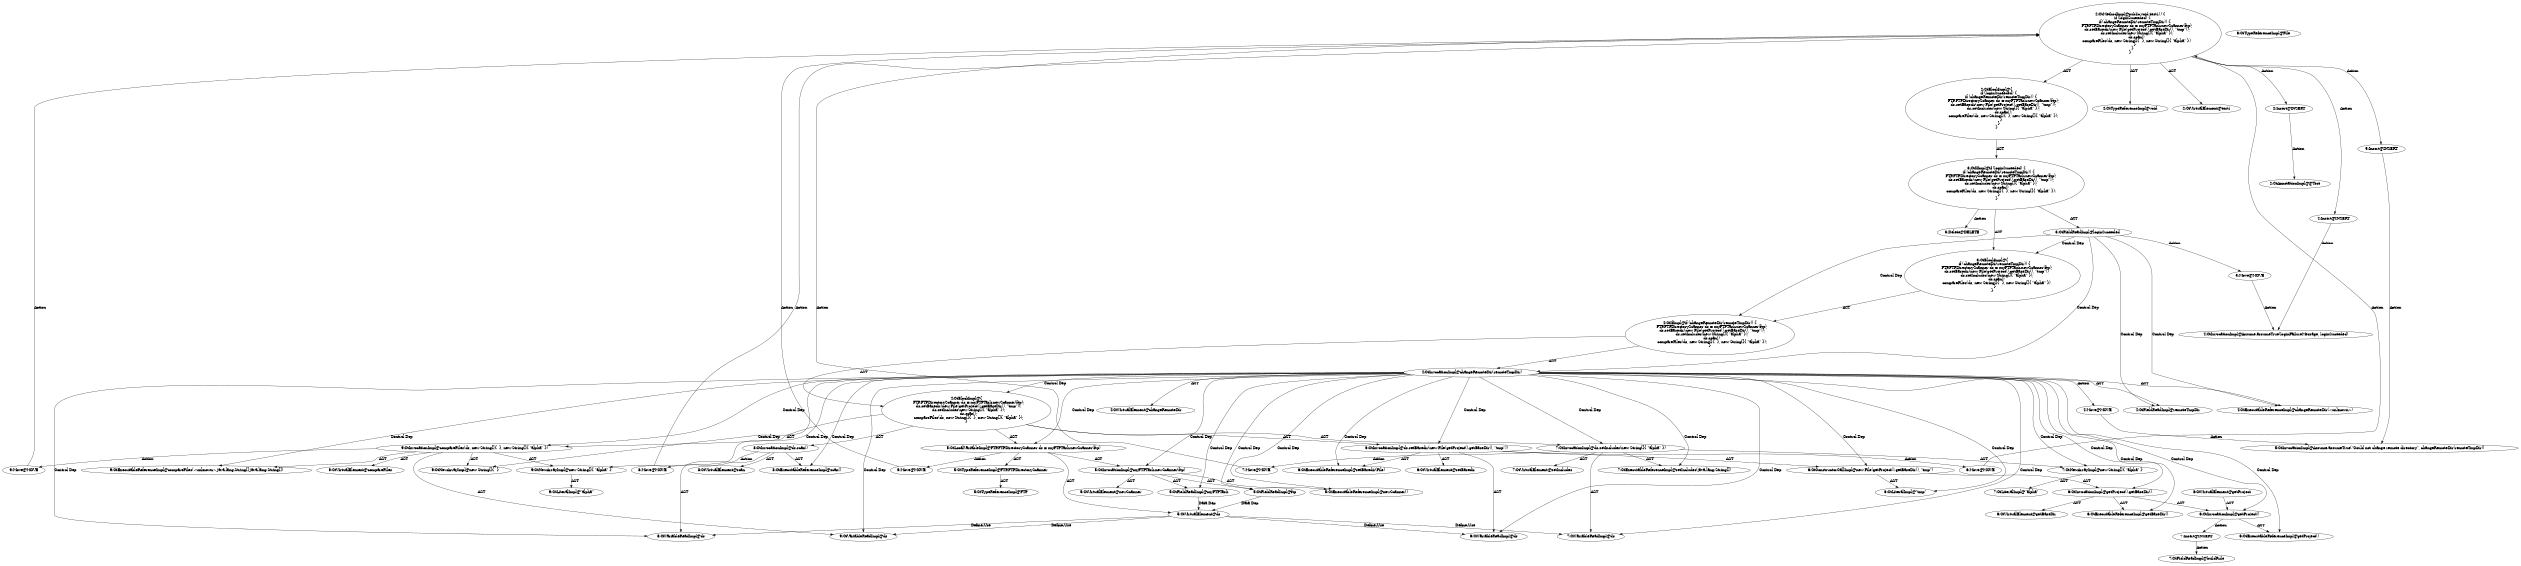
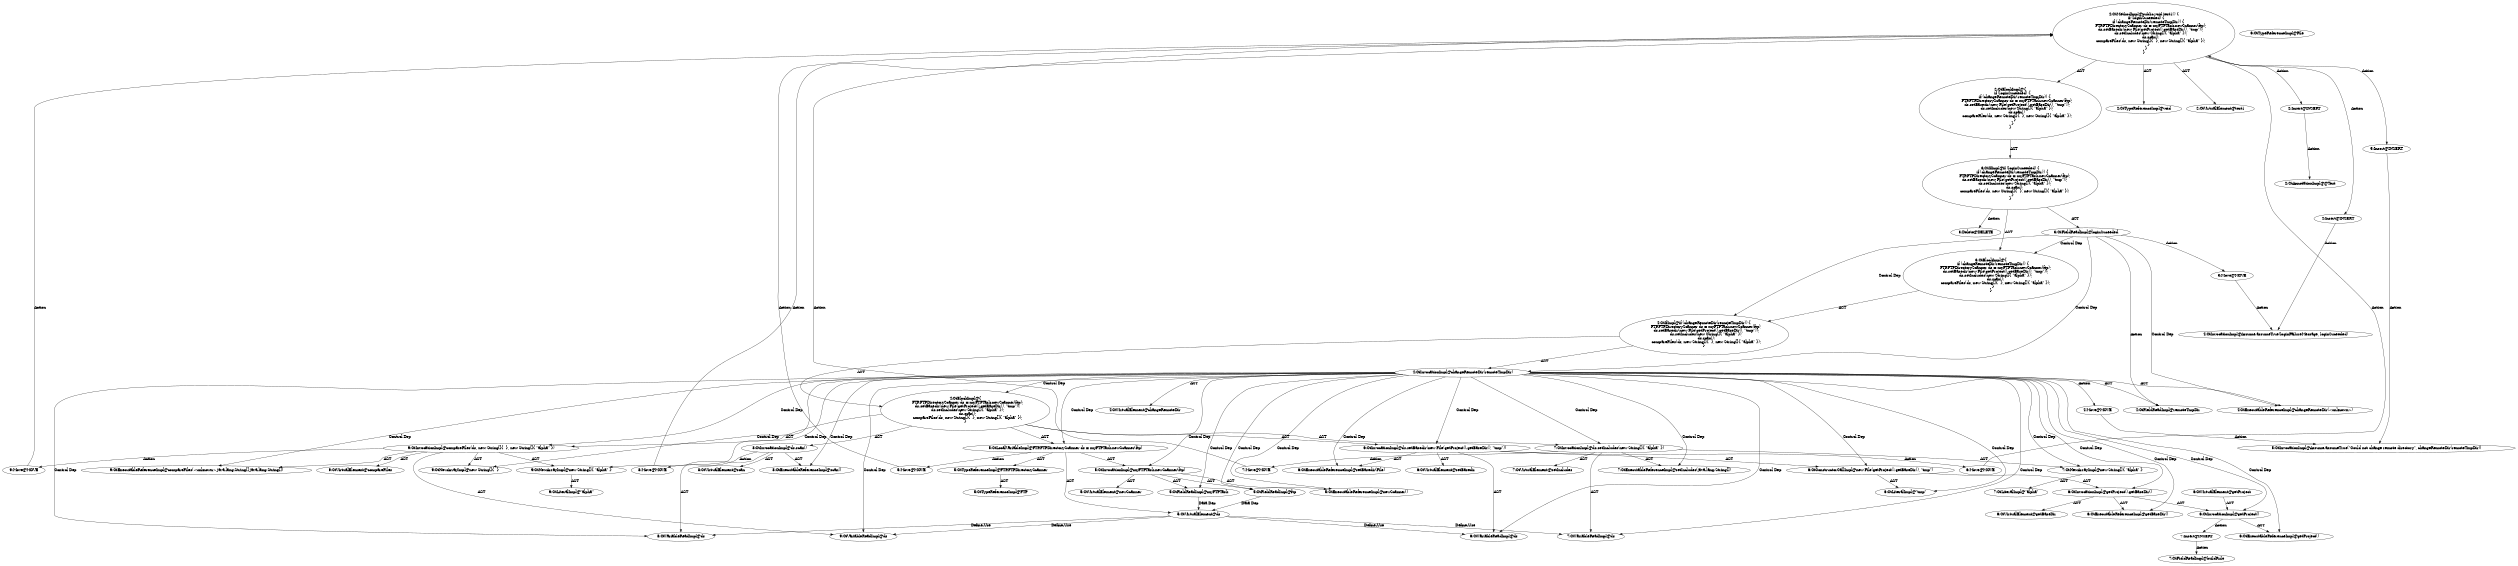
edge "3:CtFieldReadImpl@loginSuceeded" -> "4:CtFieldReadImpl@remoteTmpDir": label "Control Dep" -> "Action"
